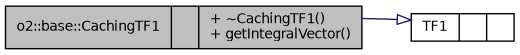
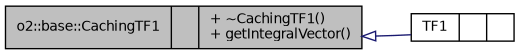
edge "o2::base::CachingTF1" -> "TF1": reversed
